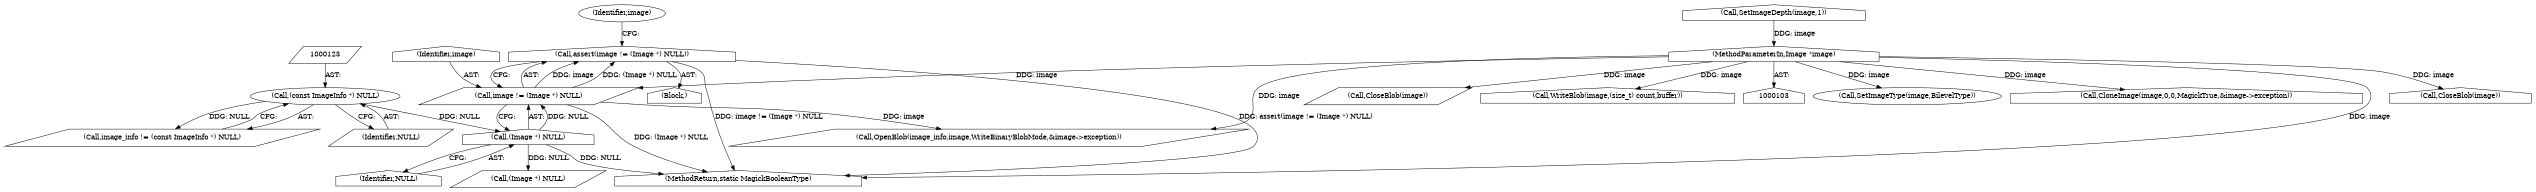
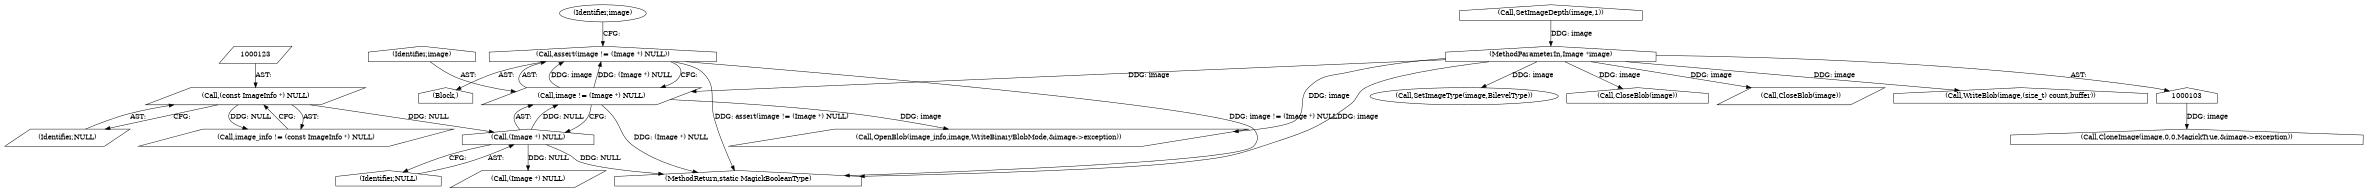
edge "(MethodParameterIn,Image *image)" -> "(Call,CloneImage(image,0,0,MagickTrue,&image->exception))": now "1000103" -> "(Call,CloneImage(image,0,0,MagickTrue,&image->exception))"
node "(Call,(const ImageInfo *) NULL)": shape ellipse -> parallelogram
